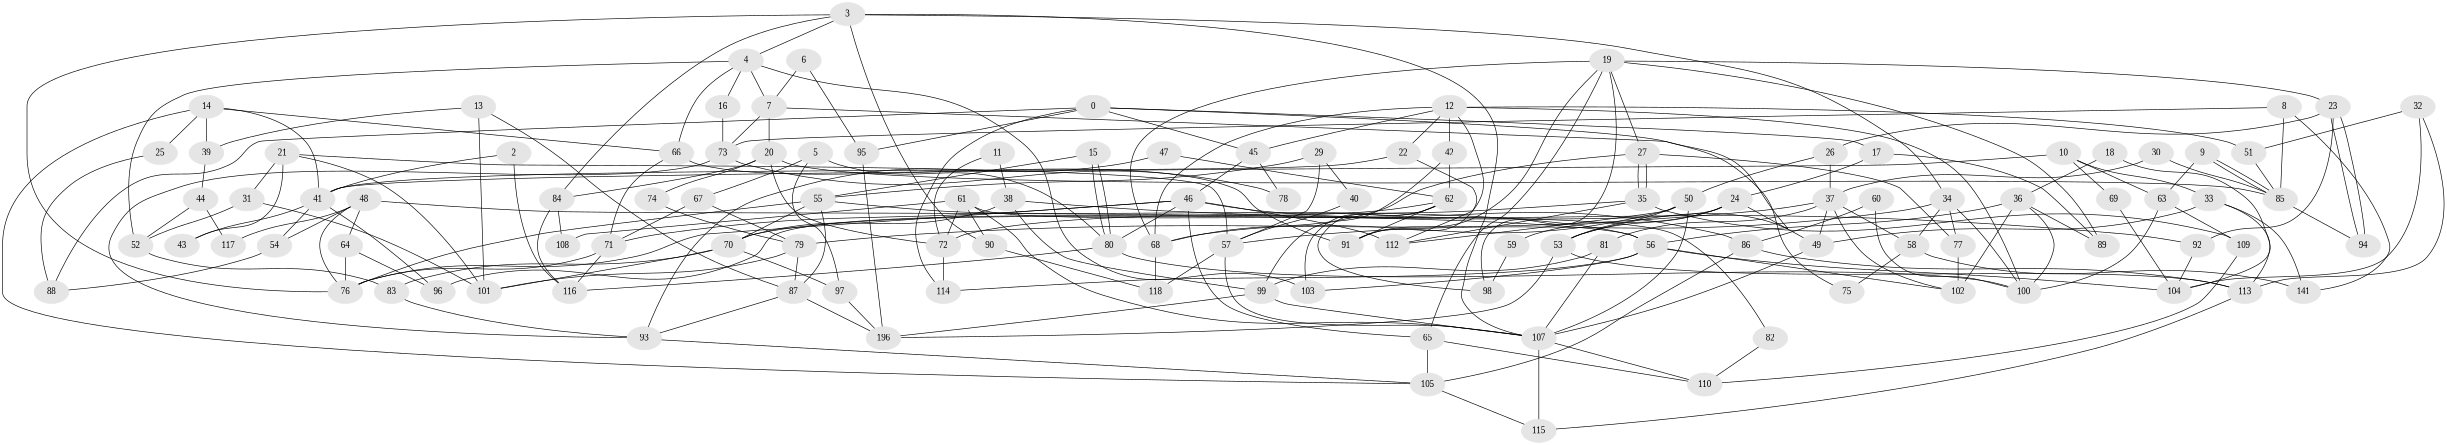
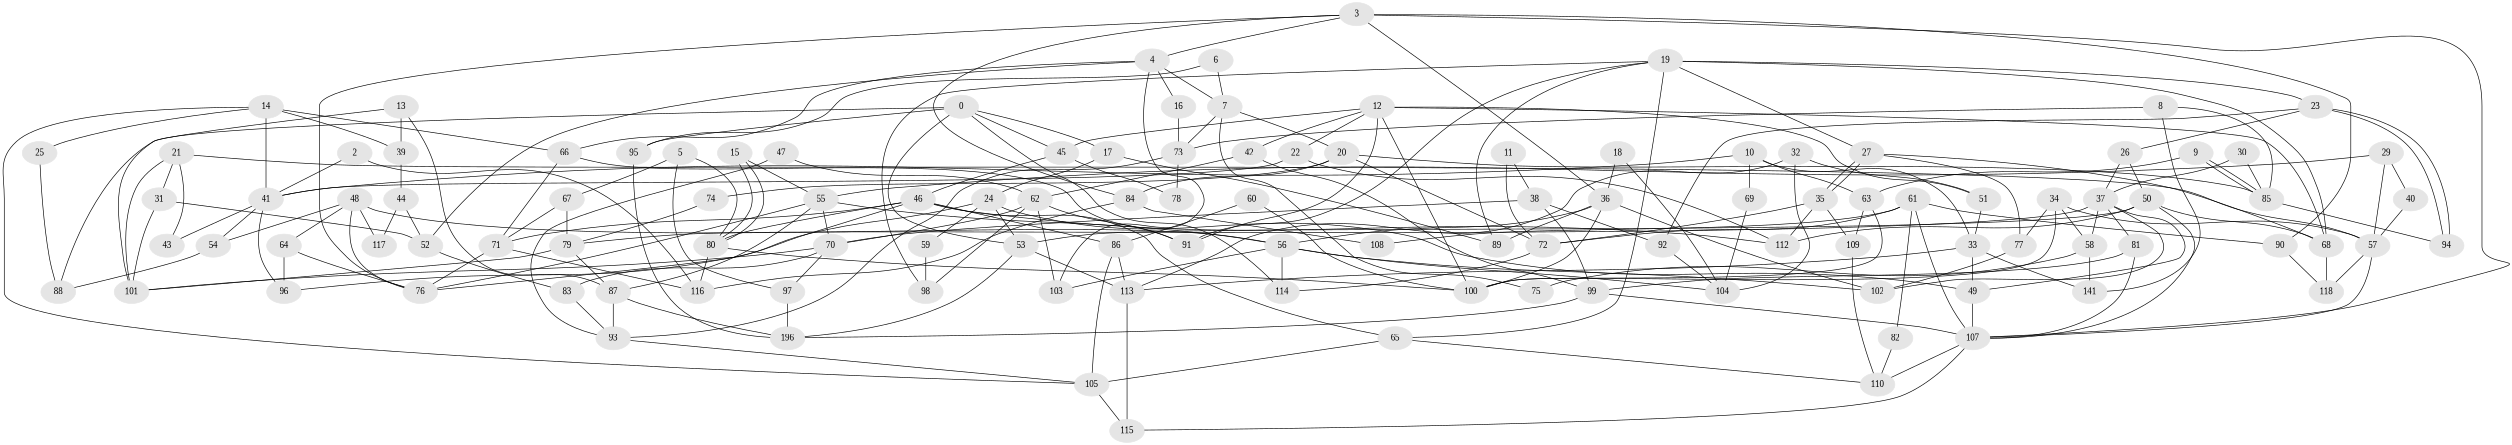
edge "3" -- "34": now "3" -- "36"
edge "51" -- "85": now "51" -- "33"
